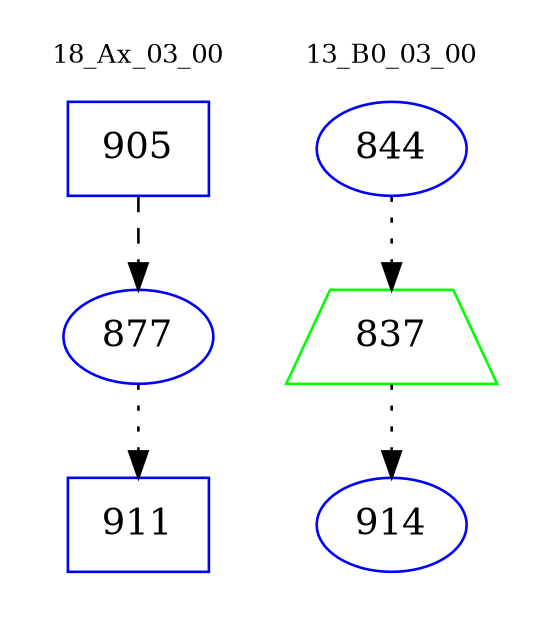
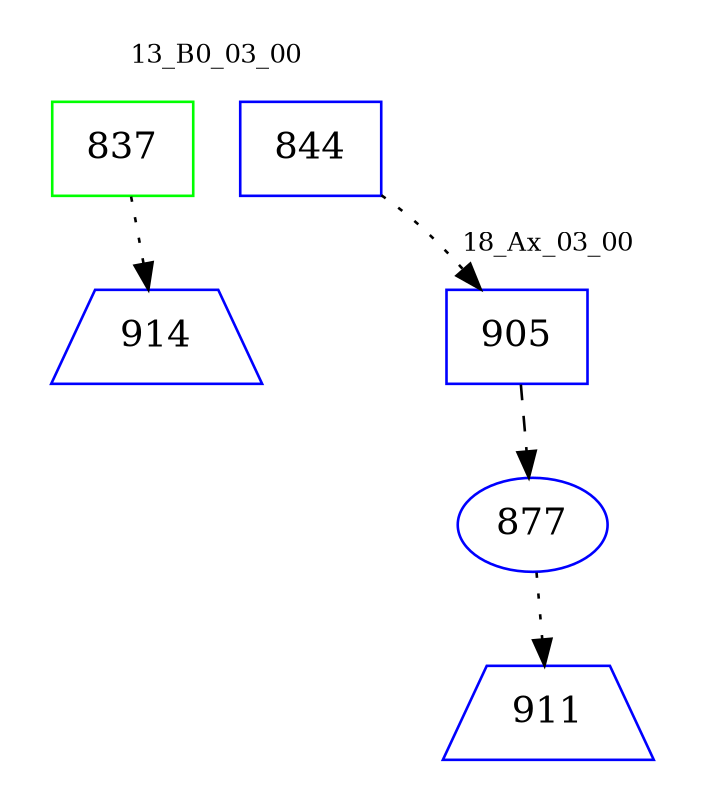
node "844": shape ellipse -> box
edge "844" -> "837": now "844" -> "905"
node "837": shape trapezium -> box
node "911": shape box -> trapezium
node "914": shape ellipse -> trapezium
